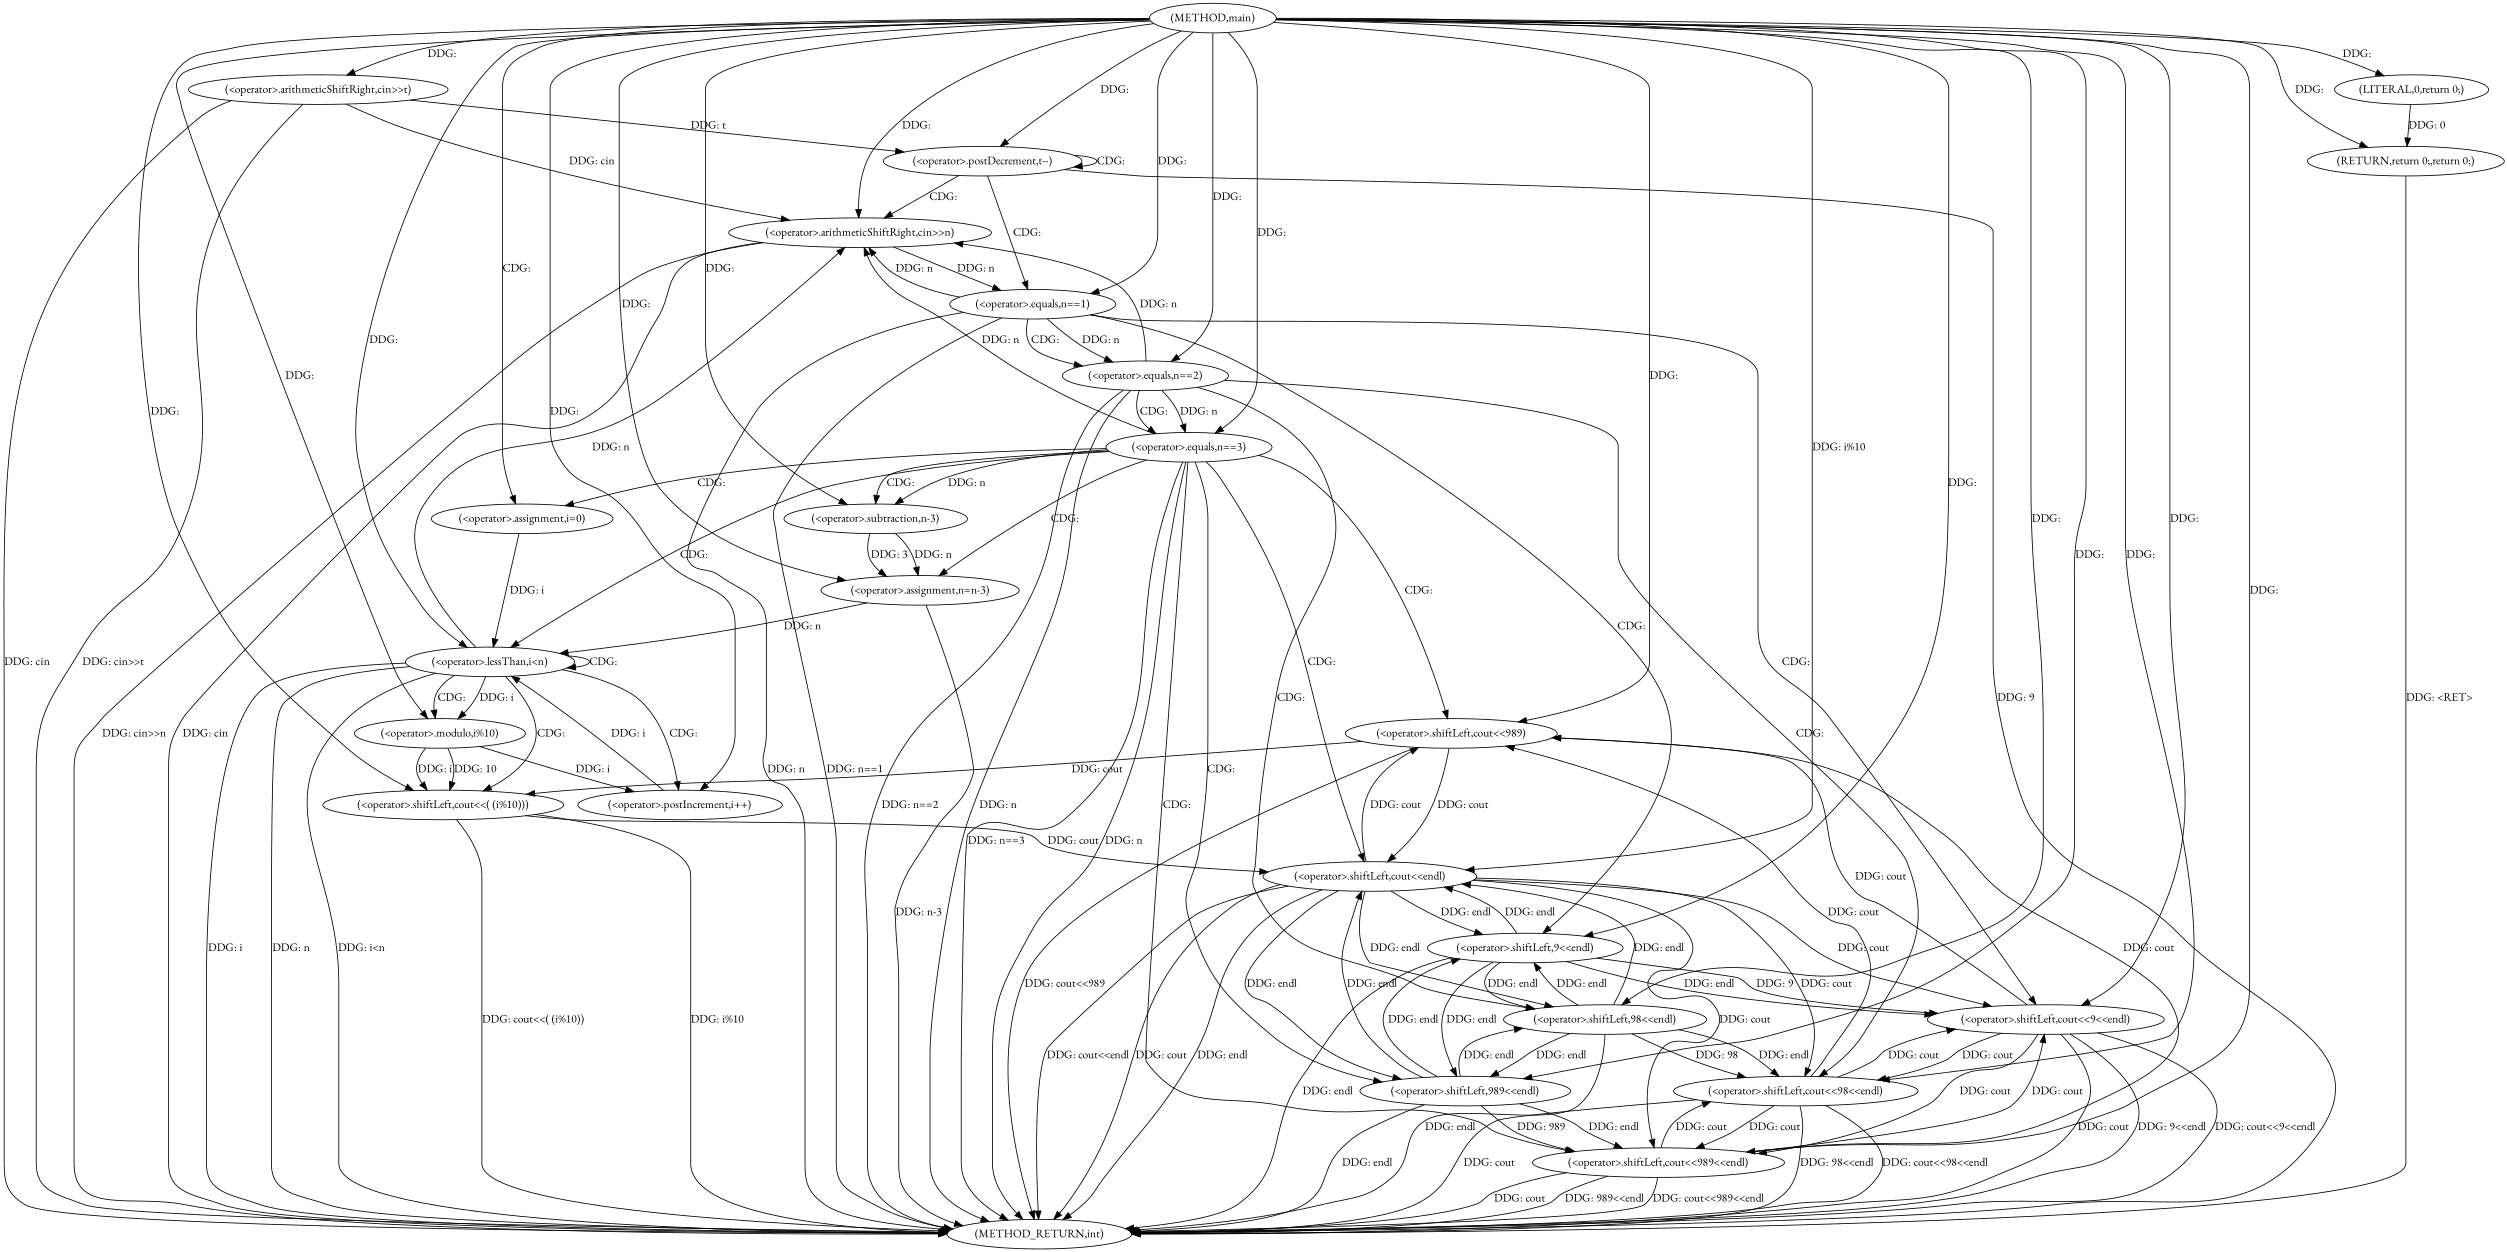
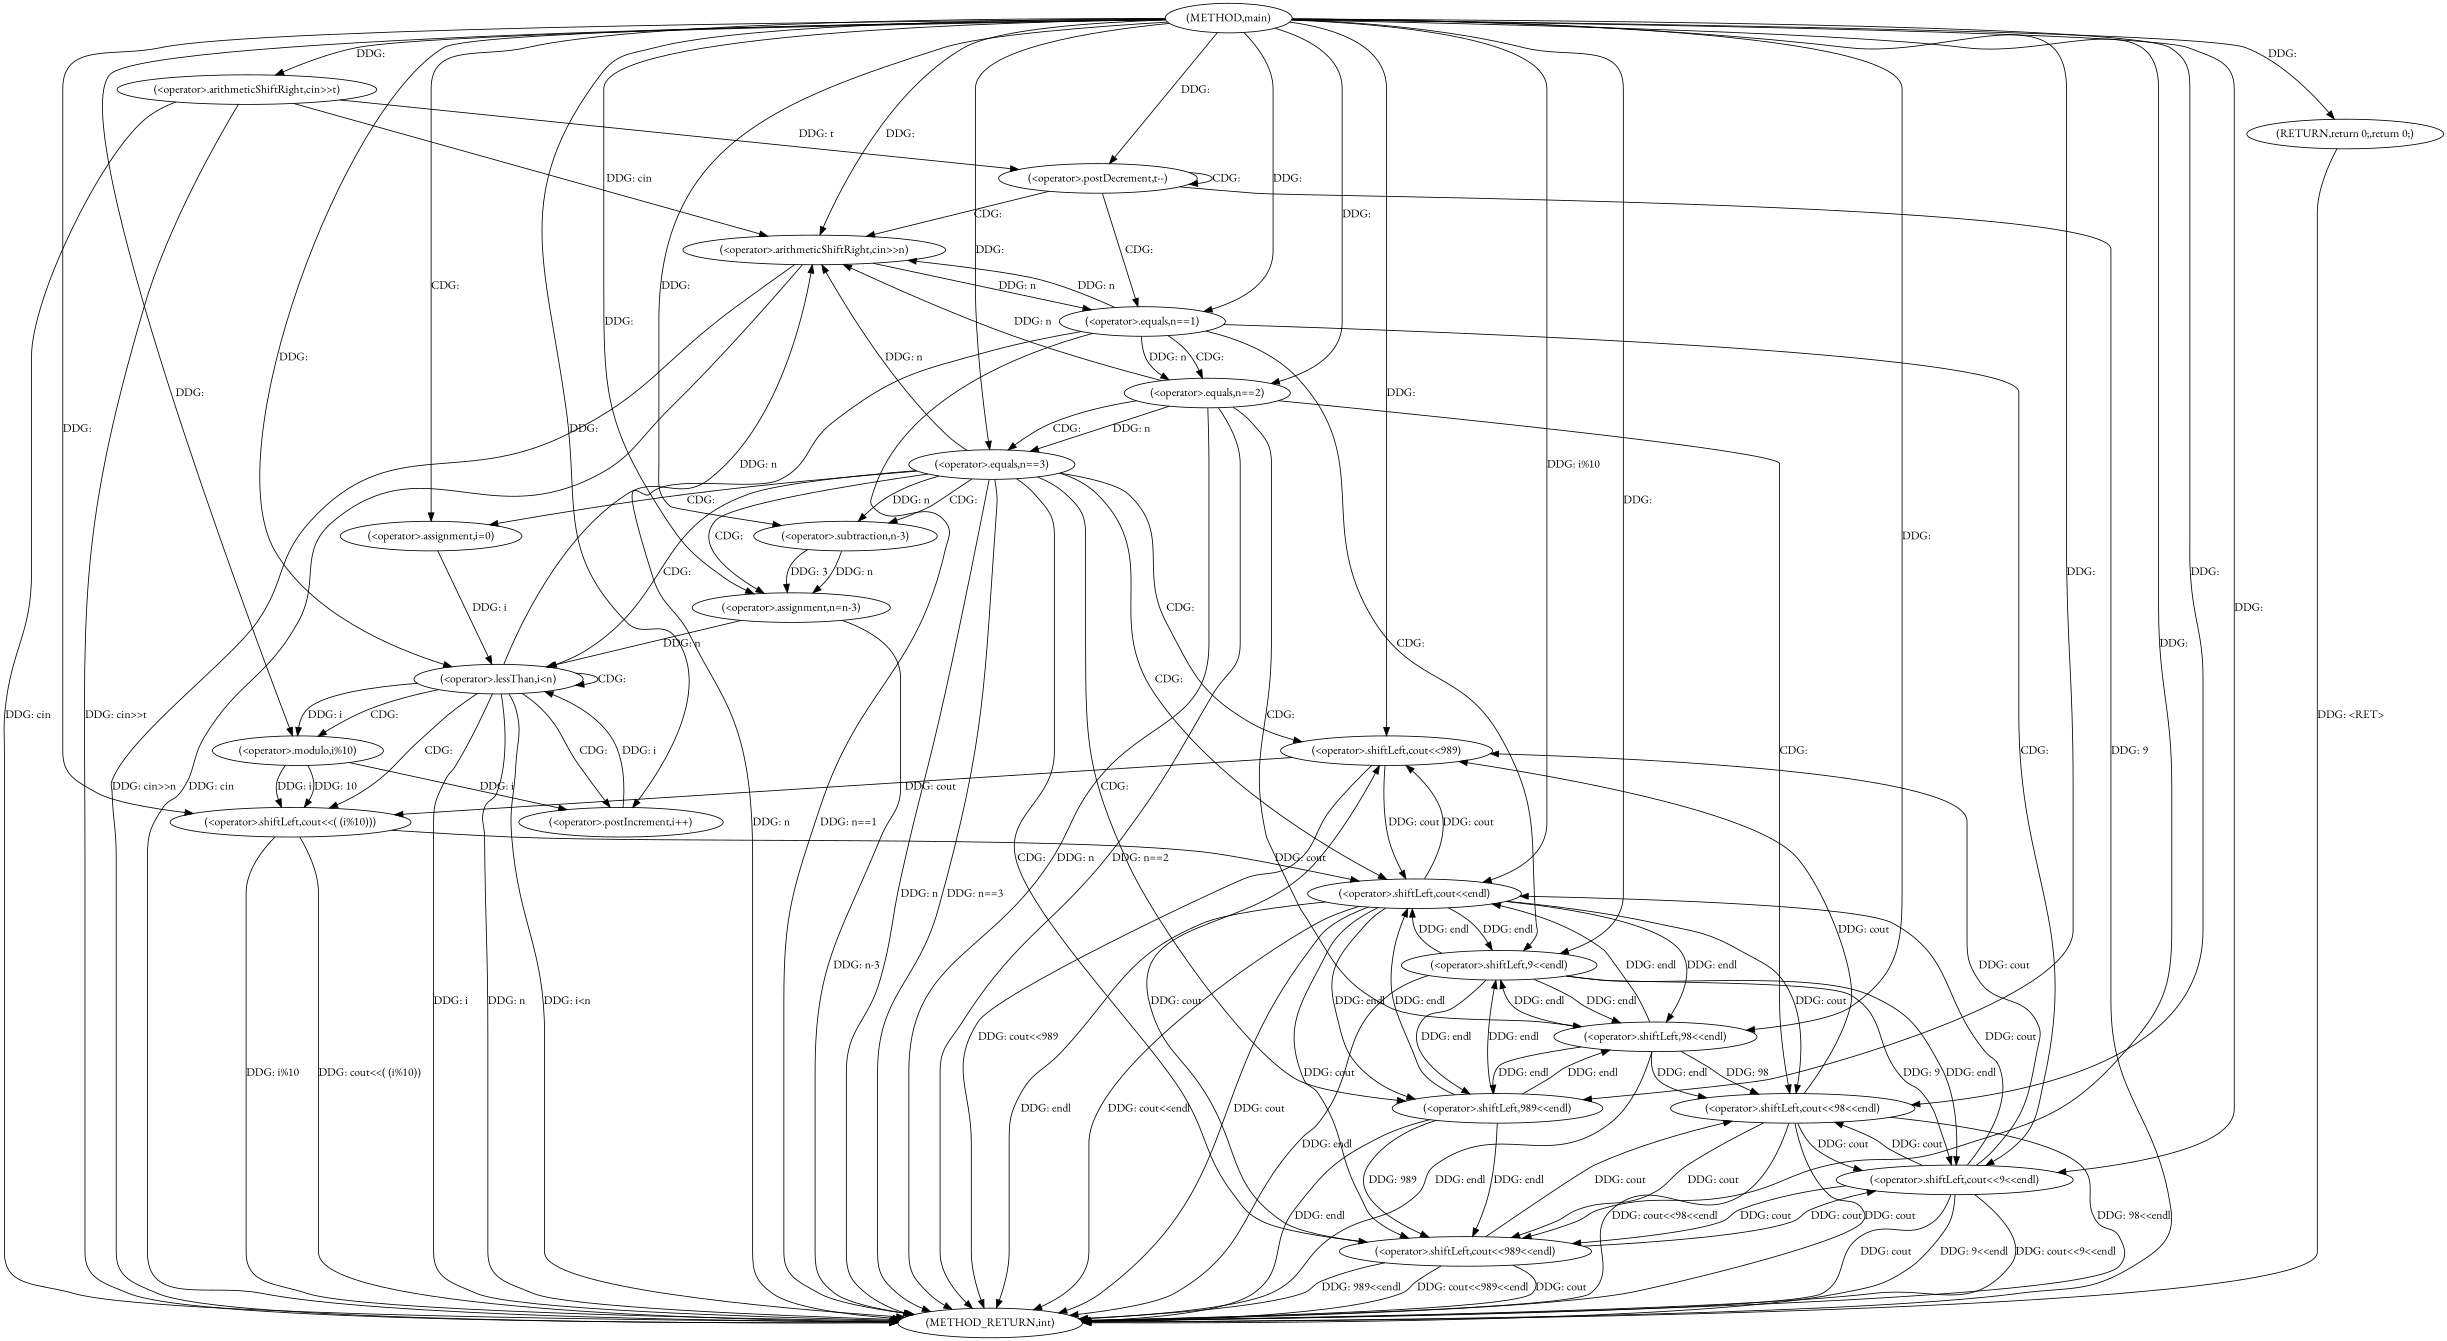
node "(LITERAL,0,return 0;)": removed
edge "(<operator>.shiftLeft,cout<<endl)" -> "(<operator>.shiftLeft,cout<<9<<endl)": reversed
